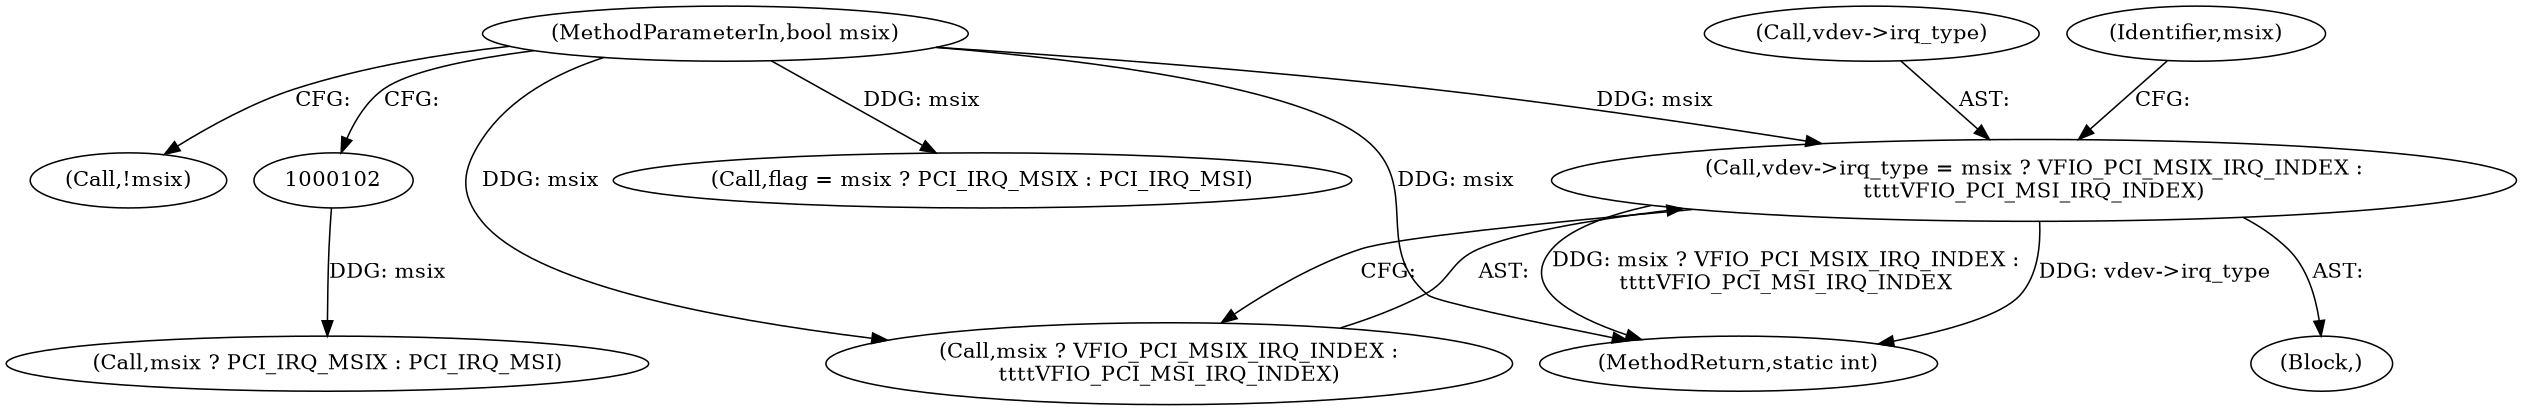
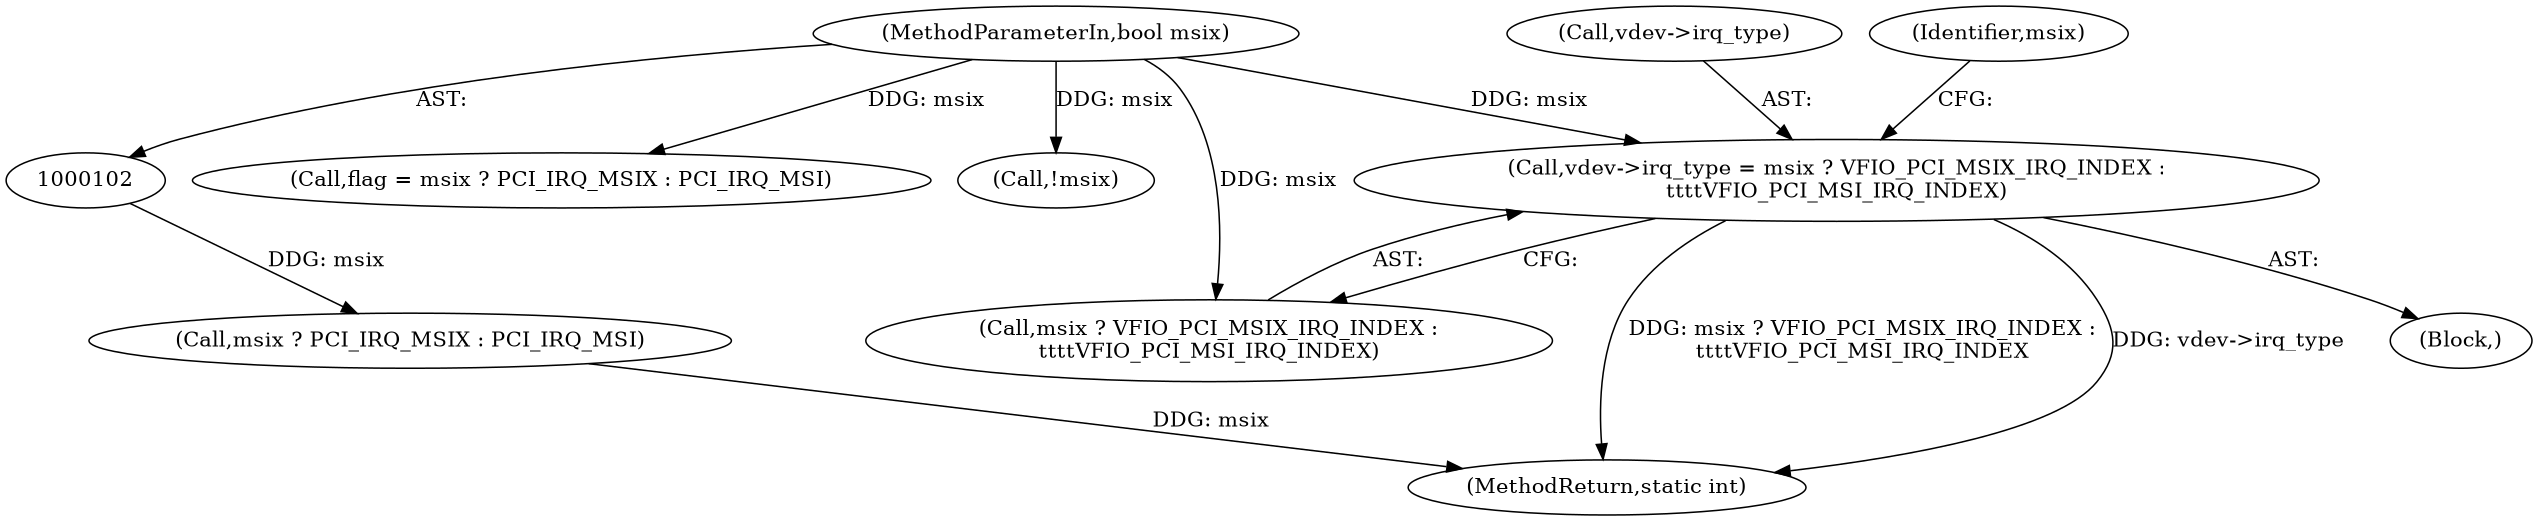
edge "(MethodParameterIn,bool msix)" -> "(Call,!msix)": label "CFG: " -> "DDG: msix"
edge "(MethodParameterIn,bool msix)" -> "1000102": label "CFG: " -> "AST: "
edge "(MethodParameterIn,bool msix)" -> "(MethodReturn,static int)": now "(Call,msix ? PCI_IRQ_MSIX : PCI_IRQ_MSI)" -> "(MethodReturn,static int)"
